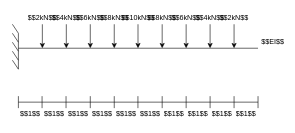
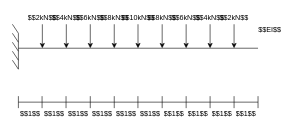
node "$$EI$$": moved (273, 42) -> (270, 30)
